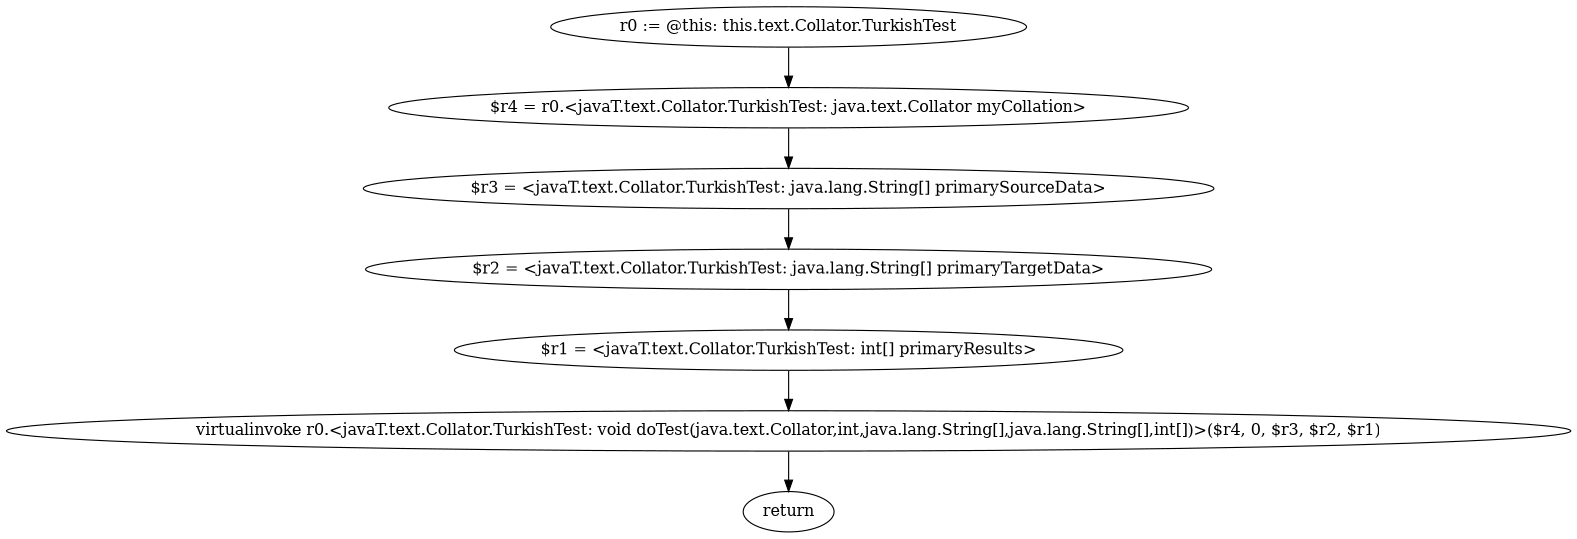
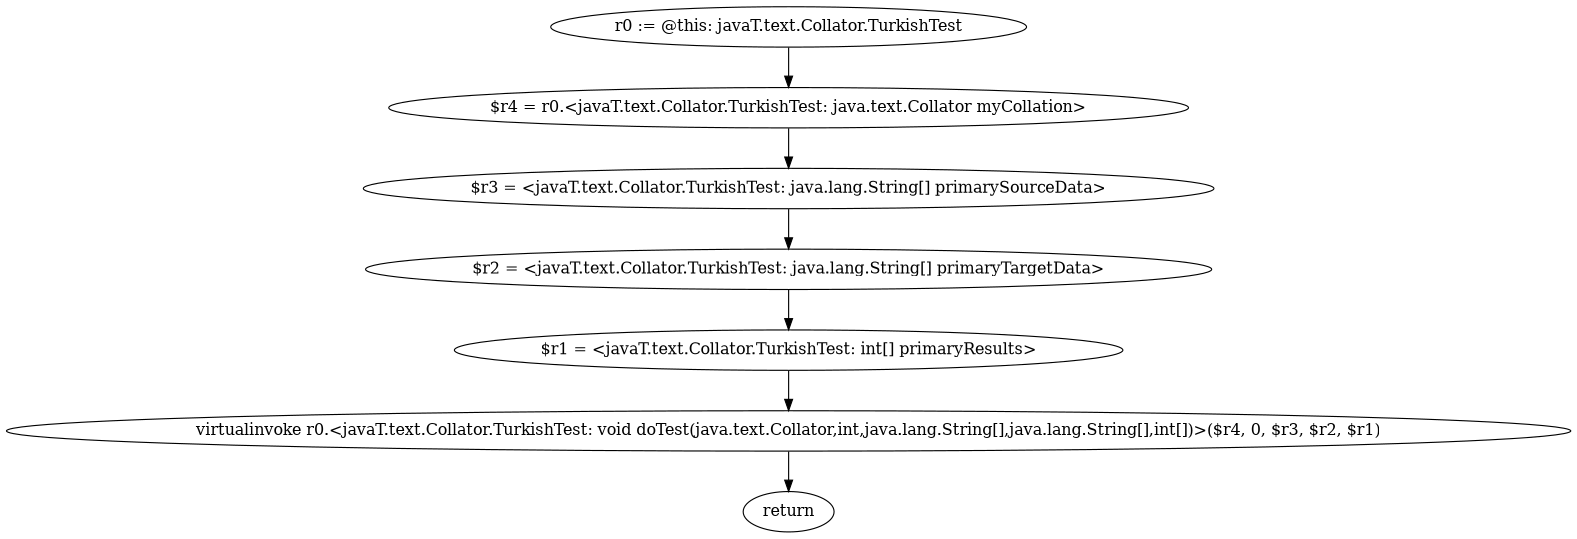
node "r0 := @this: this.text.Collator.TurkishTest": label "r0 := @this: this.text.Collator.TurkishTest" -> "r0 := @this: javaT.text.Collator.TurkishTest"
